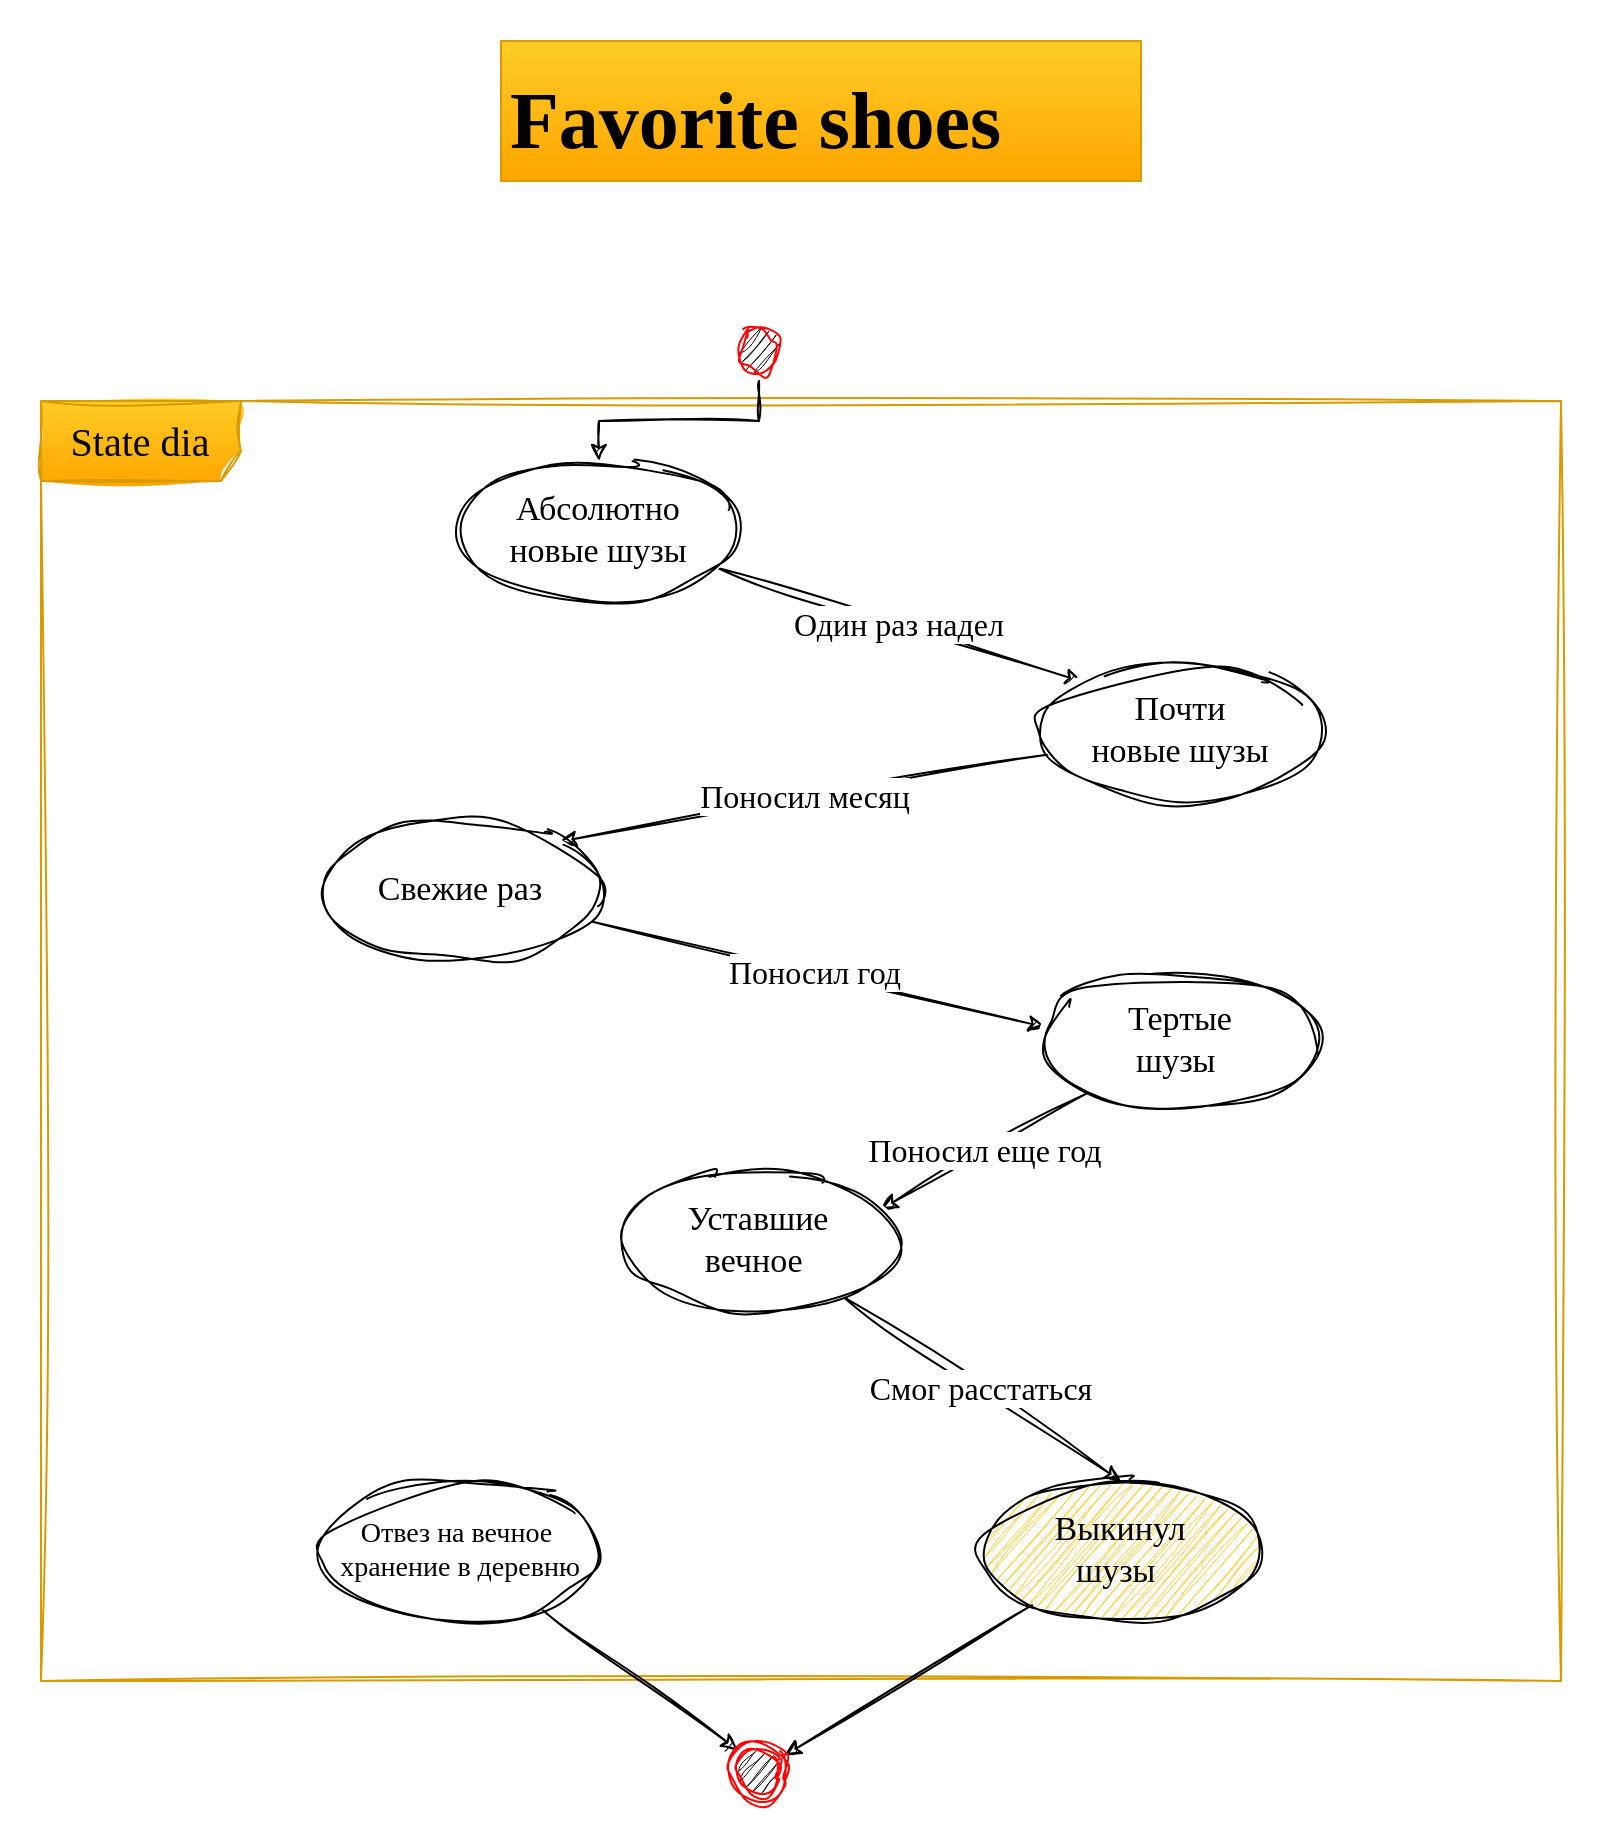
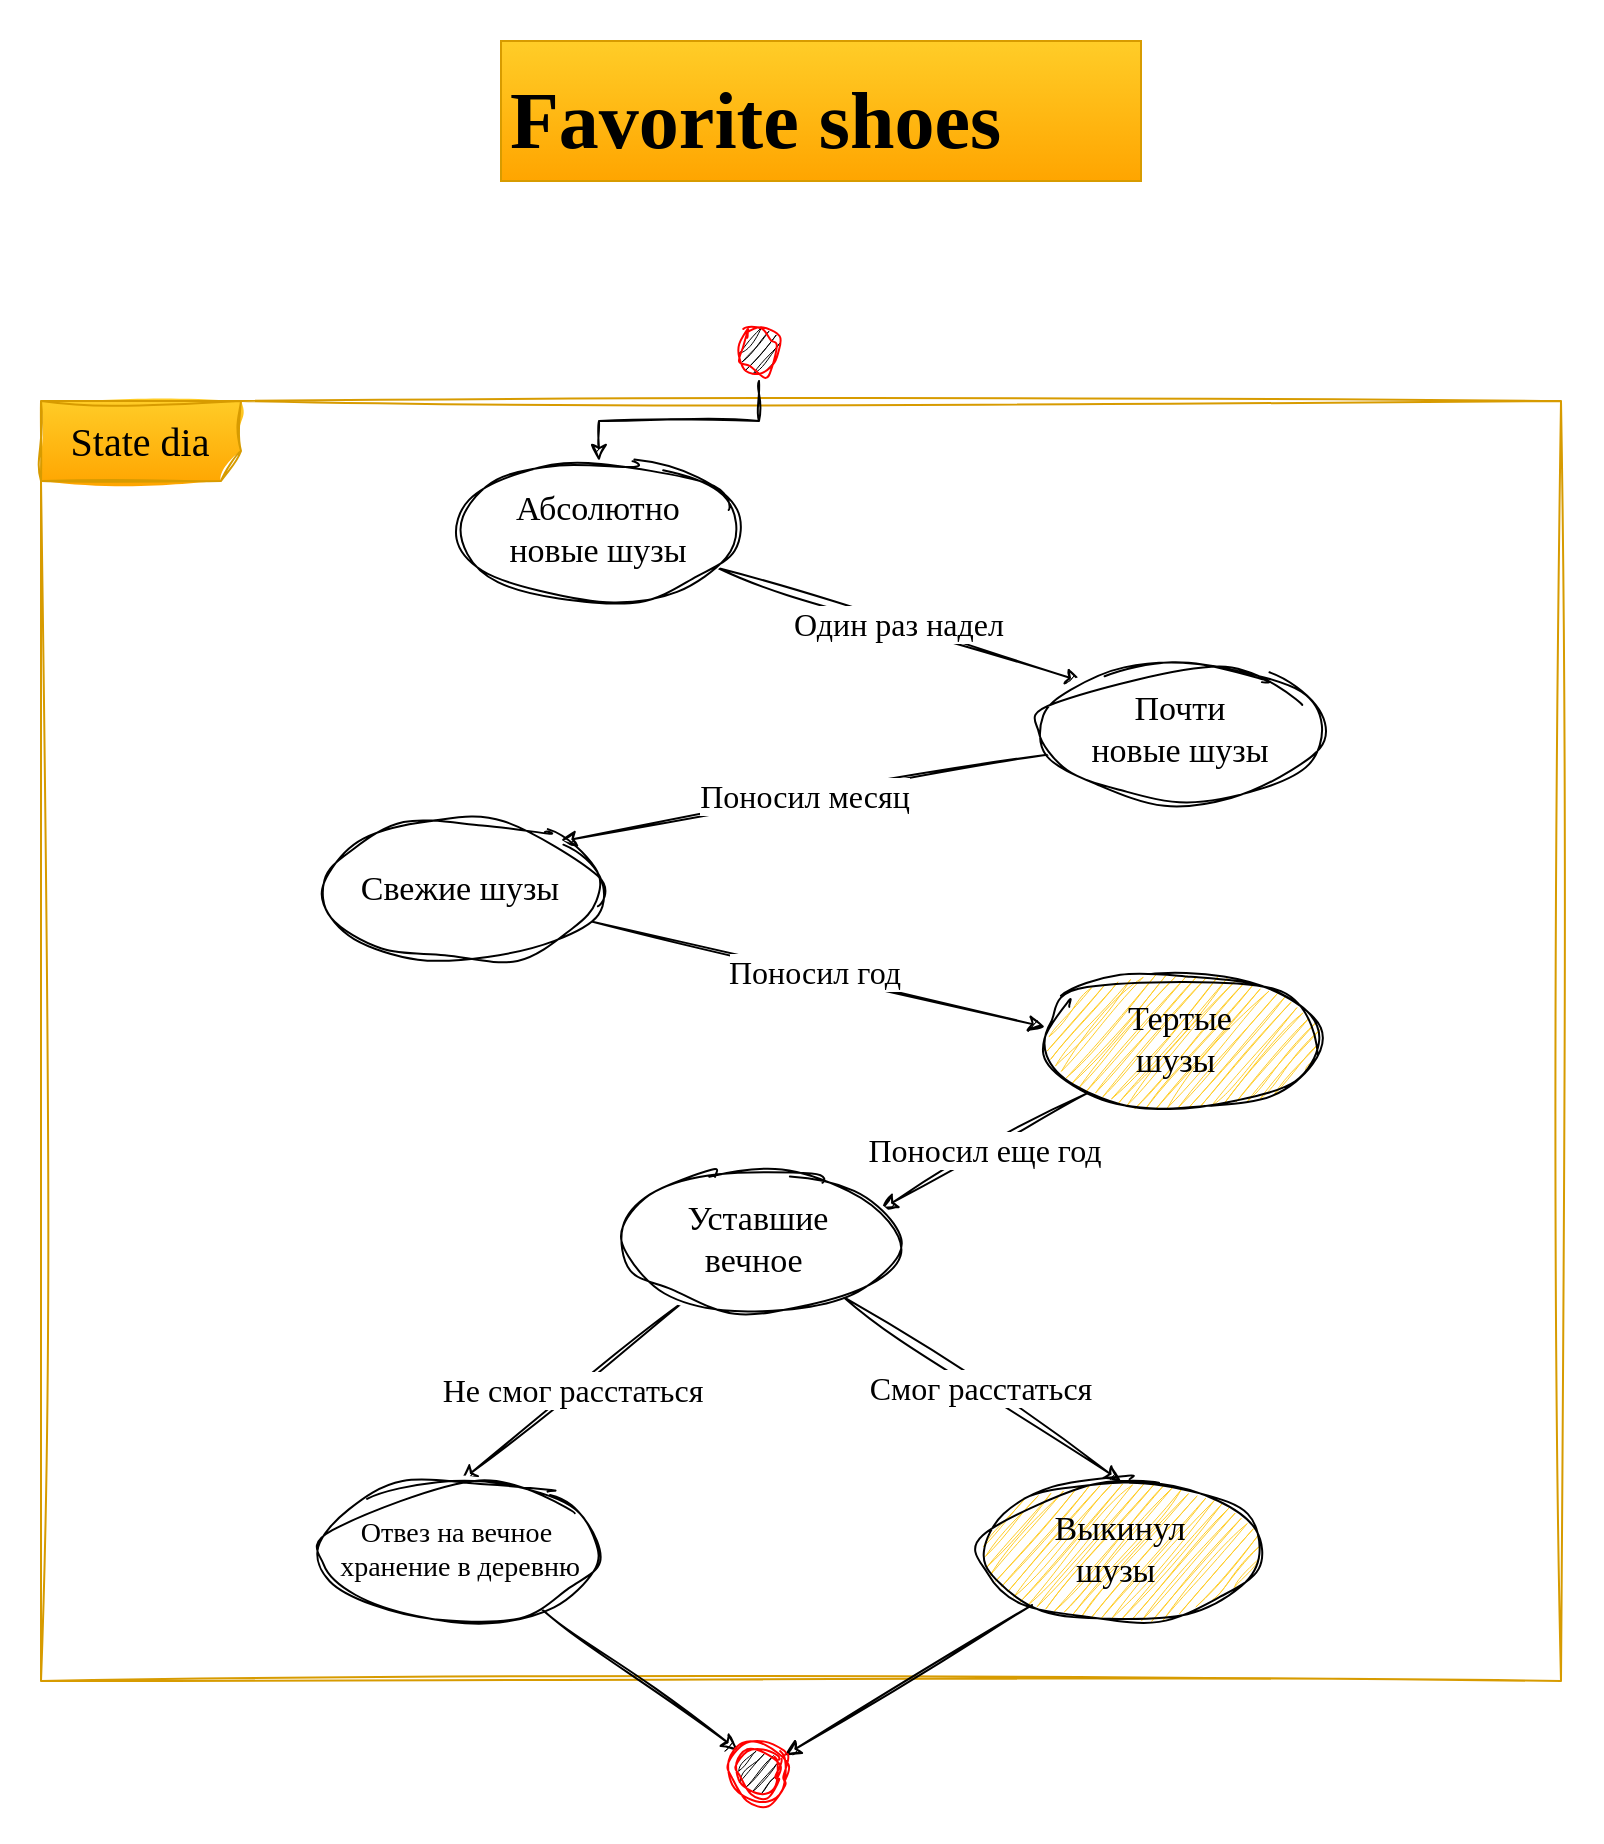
node "Свежие раз": label "Свежие раз" -> "Свежие шузы"
node "Тертые шузы": fillcolor #ffffff -> #ffcd28
edge "Уставшие вечное" -> "Отвез на вечное хранение в деревню": added, label "Не смог расстаться"
